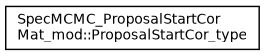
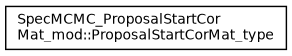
node "SpecMCMC_ProposalStartCor Mat_mod::ProposalStartCor_type": label "SpecMCMC_ProposalStartCor Mat_mod::ProposalStartCor_type" -> "SpecMCMC_ProposalStartCor Mat_mod::ProposalStartCorMat_type"
